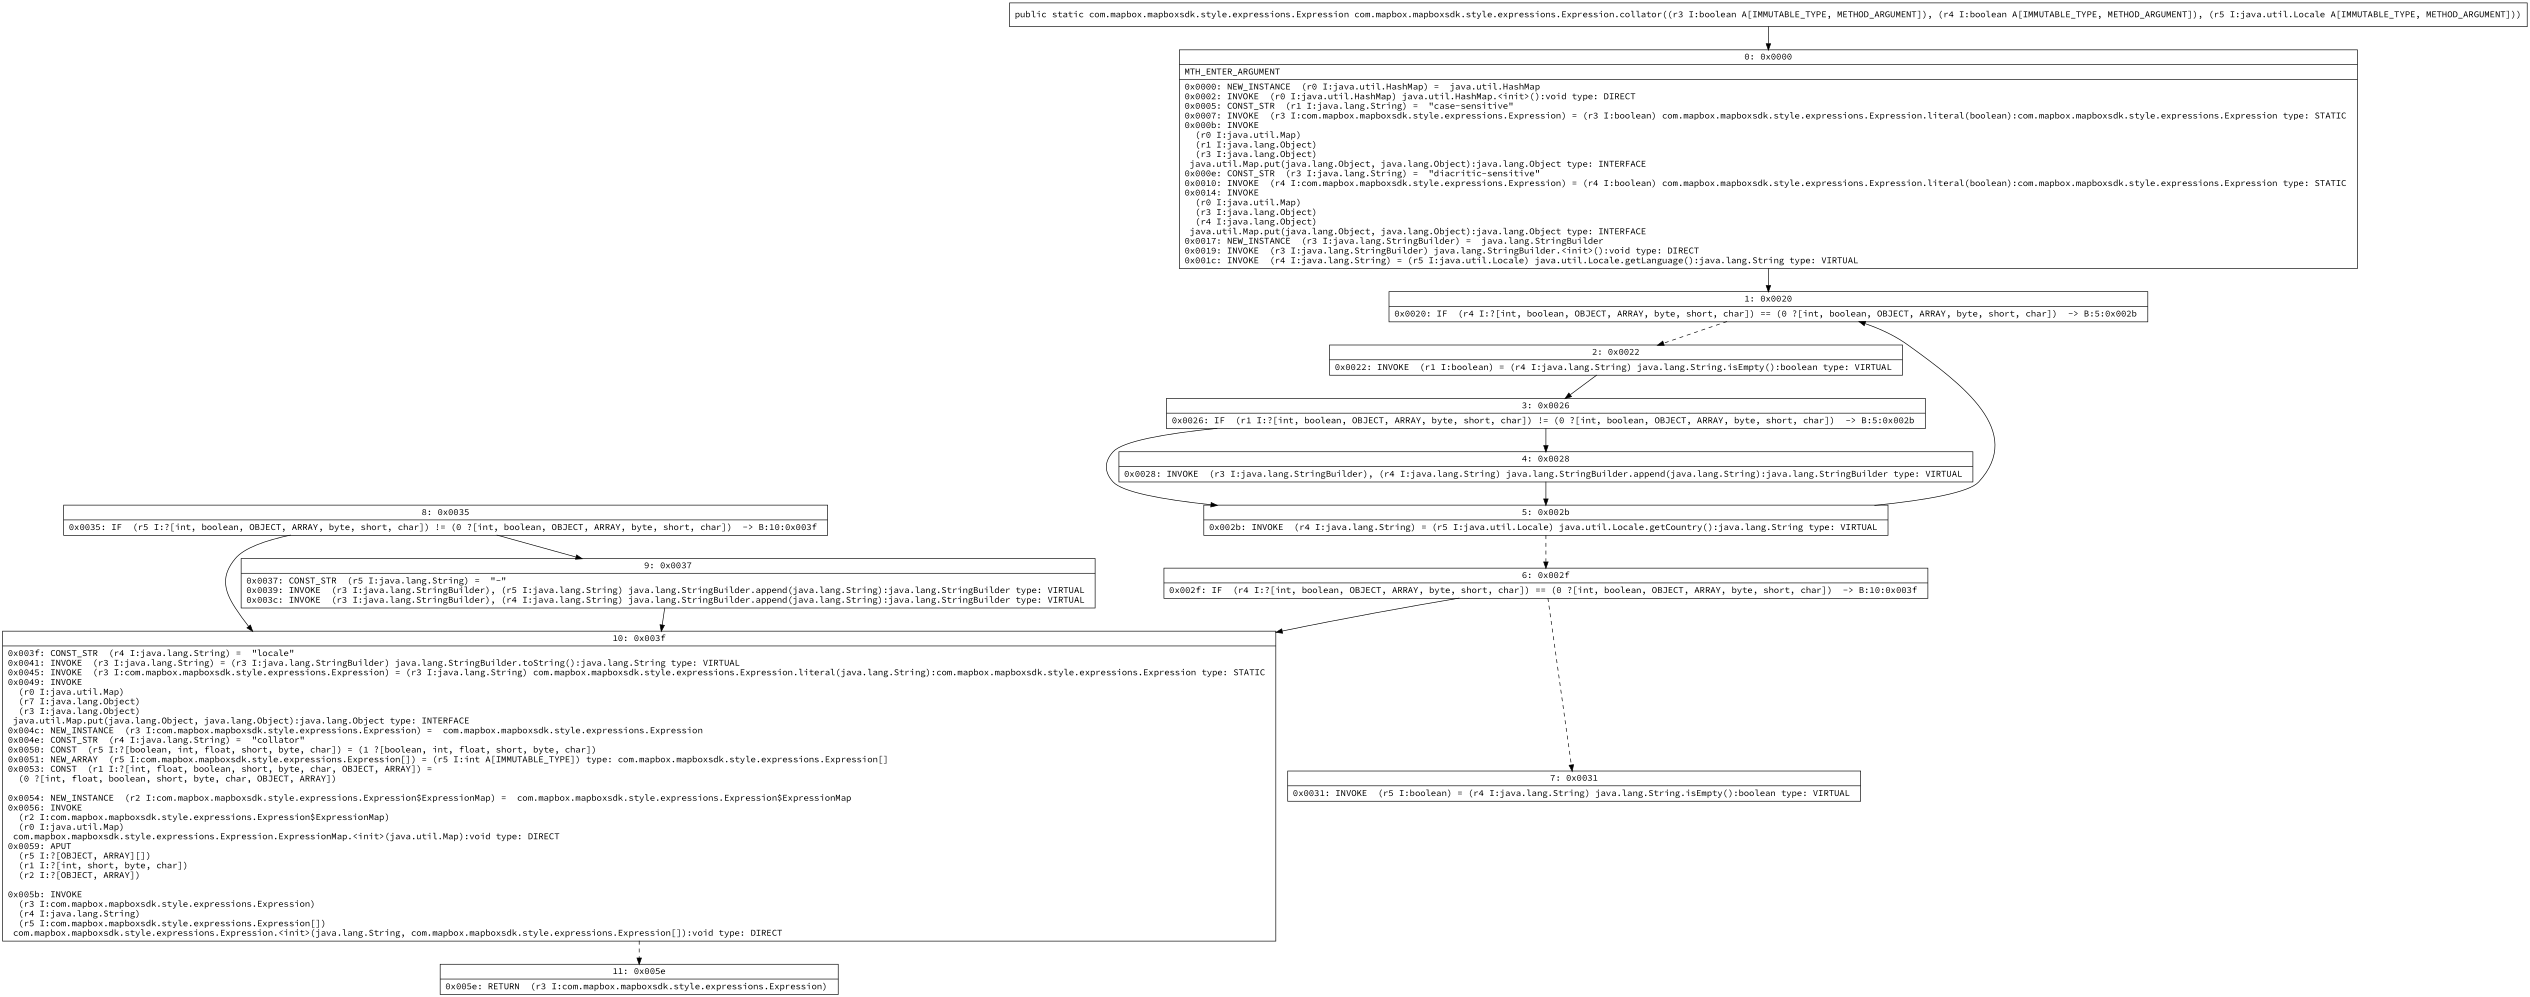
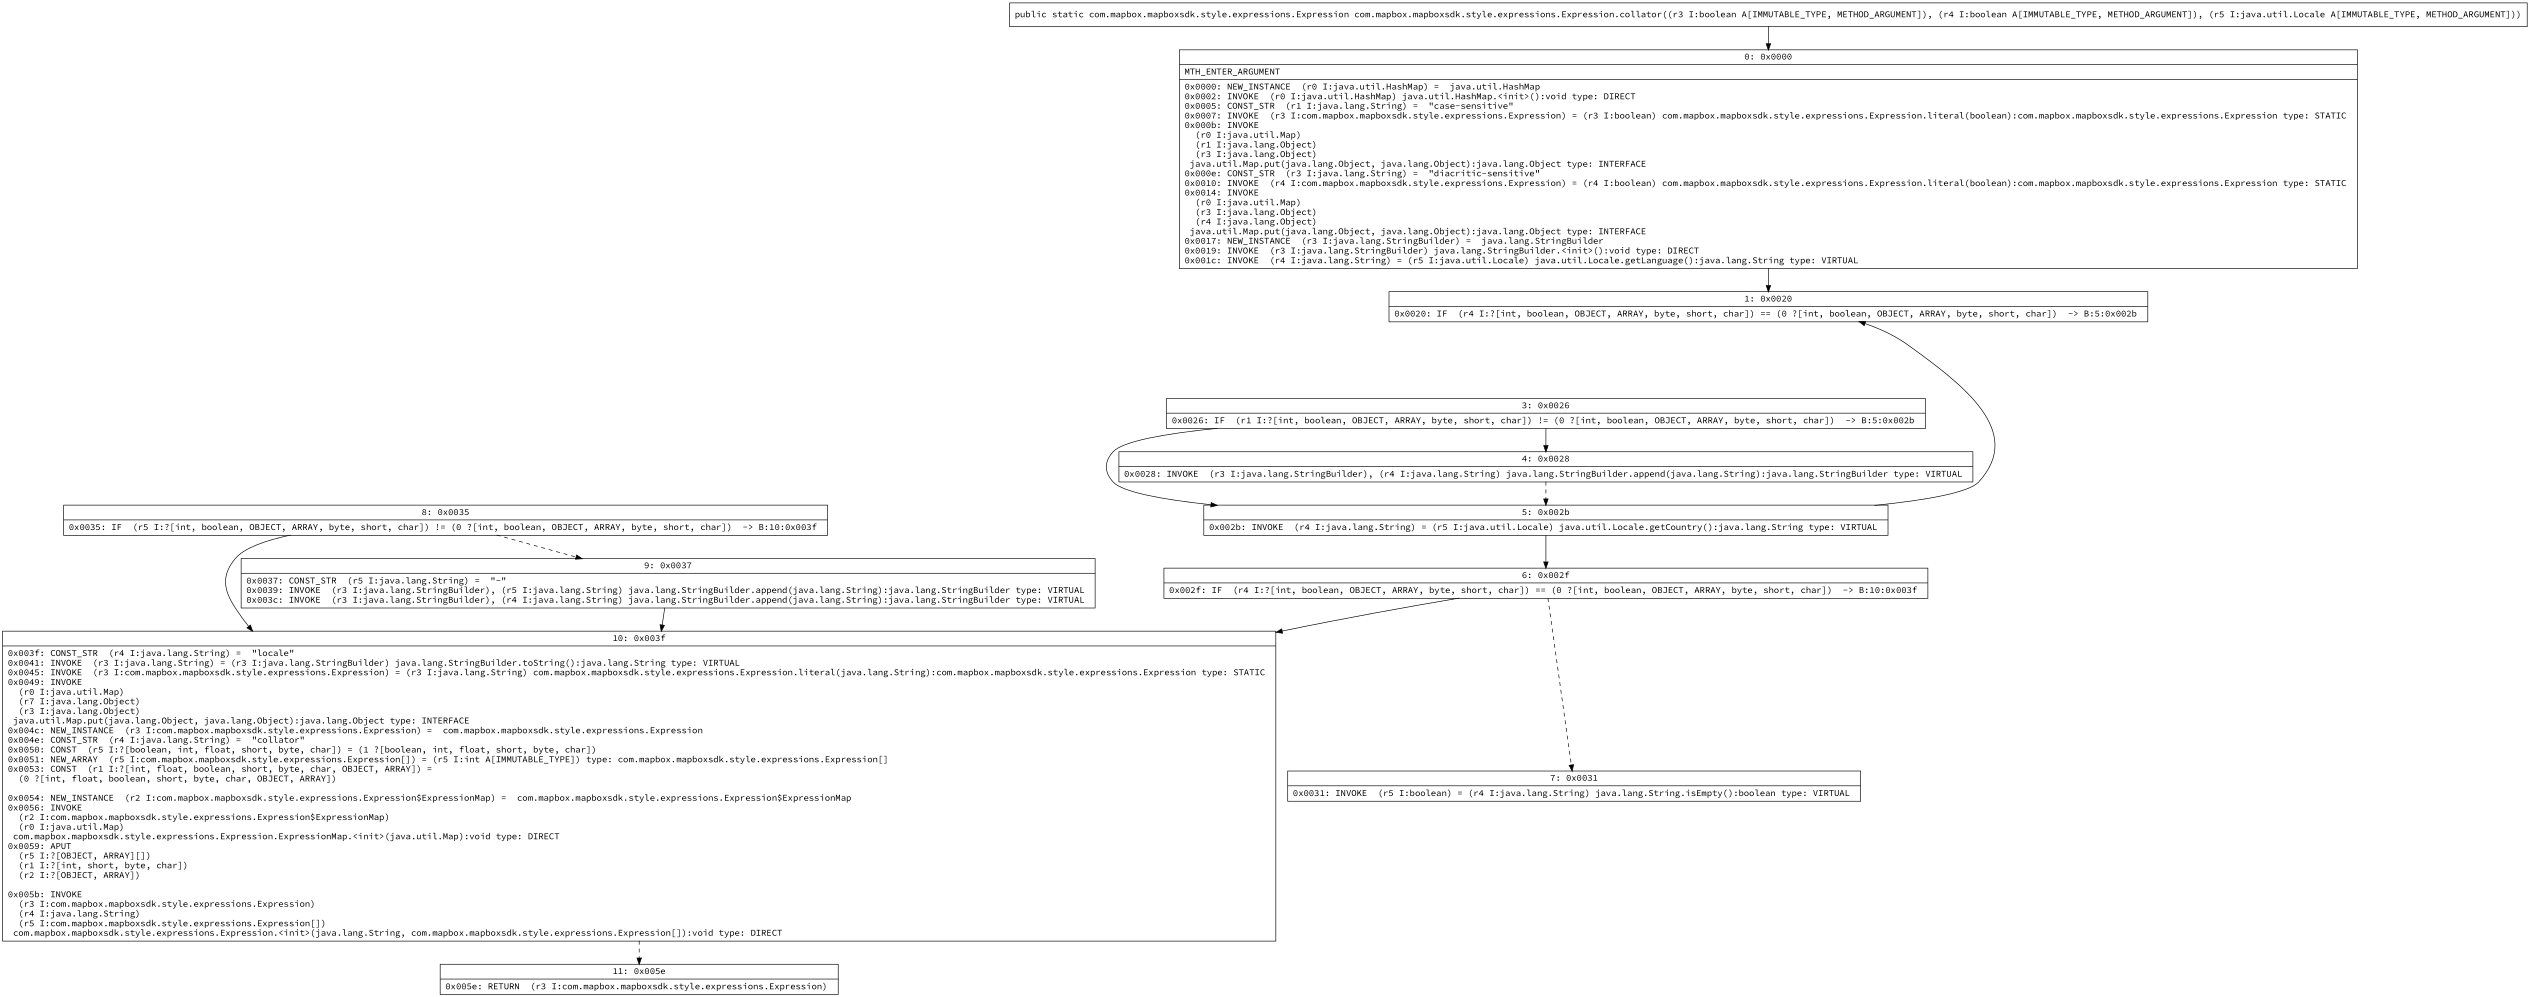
node "2: 0x0022": removed
edge "4: 0x0028" -> "5: 0x002b": style solid -> dashed
edge "8: 0x0035" -> "9: 0x0037": style solid -> dashed
edge "5: 0x002b" -> "6: 0x002f": style dashed -> solid
